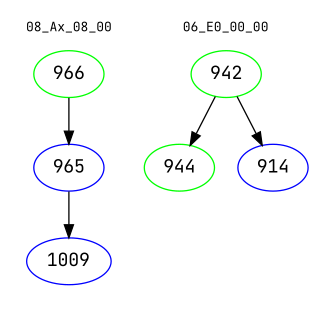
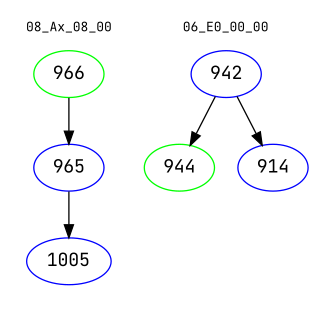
node "942": color green -> blue
node "1009": label "1009" -> "1005"
